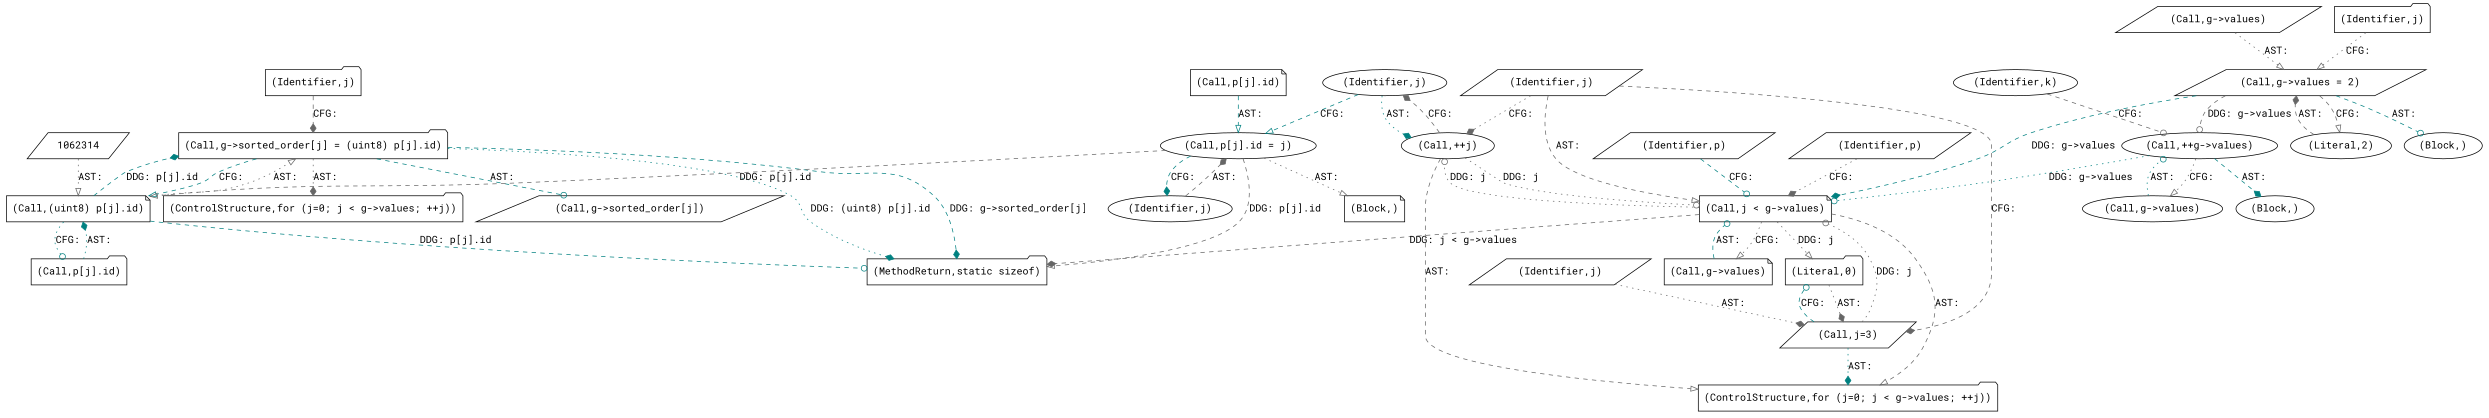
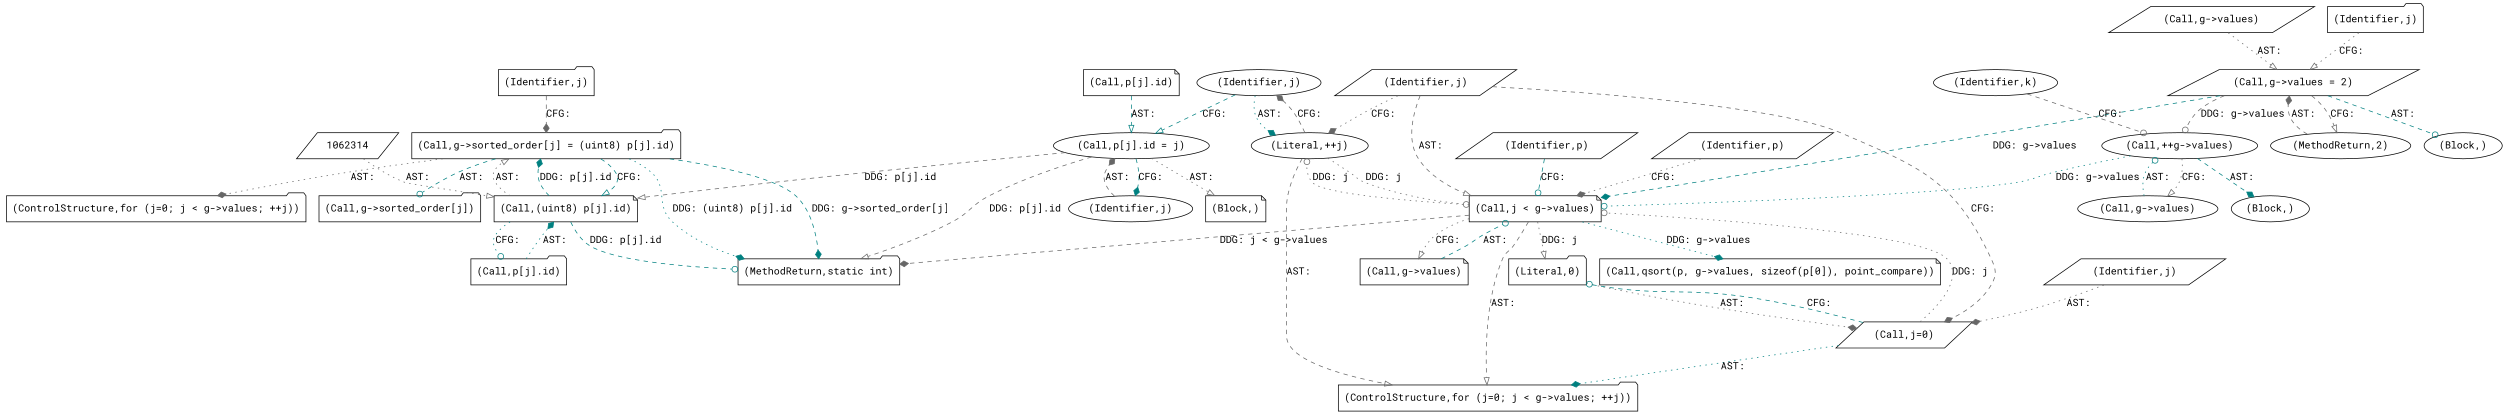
node "(Call,++j)": label "(Call,++j)" -> "(Literal,++j)"
node "(Literal,2)": label "(Literal,2)" -> "(MethodReturn,2)"
node "(Call,g->sorted_order[j])": shape parallelogram -> folder
node "(MethodReturn,static sizeof)": label "(MethodReturn,static sizeof)" -> "(MethodReturn,static int)"
node "(Call,qsort(p, g->values, sizeof(p[0]), point_compare))": added
node "(Call,j=3)": label "(Call,j=3)" -> "(Call,j=0)"
